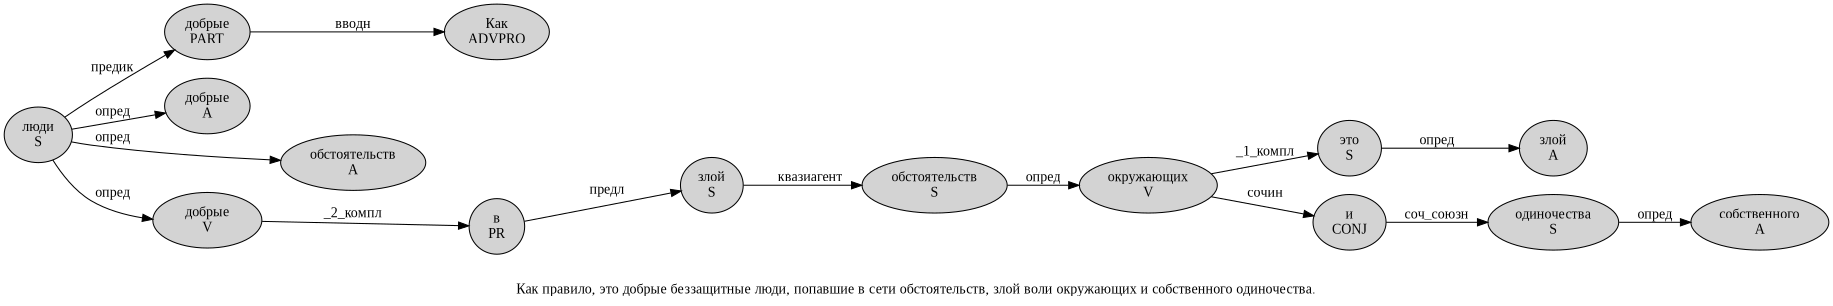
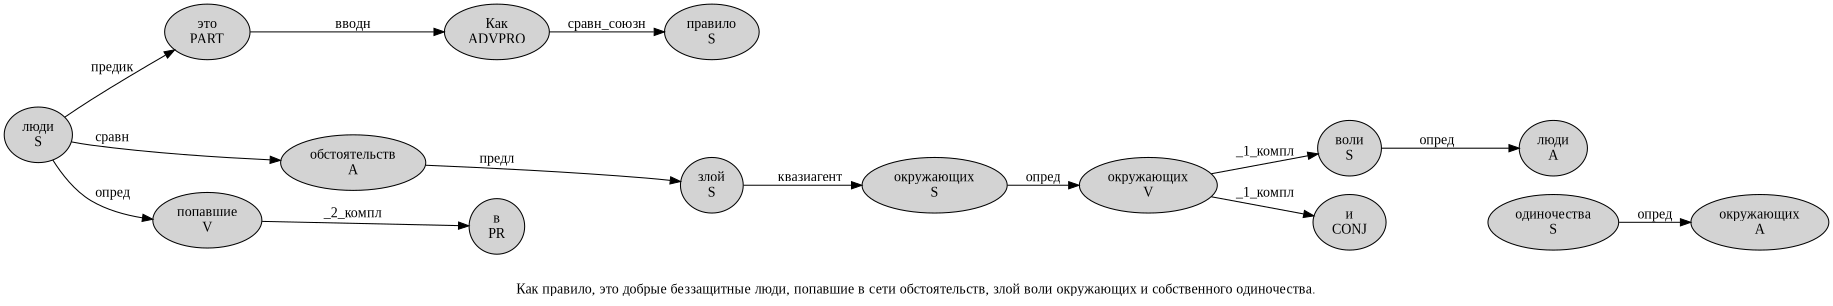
node "добрые PART": label "добрые PART" -> "это PART"
node "правило S": added
node "добрые A": removed
edge "люди S" -> "обстоятельств A": label "опред" -> "сравн"
node "это S": label "это S" -> "воли S"
node "злой A": label "злой A" -> "люди A"
node "обстоятельств S": label "обстоятельств S" -> "окружающих S"
edge "окружающих V" -> "и CONJ": label "сочин" -> "_1_компл"
edge "в PR" -> "злой S": now "обстоятельств A" -> "злой S"
node "добрые V": label "добрые V" -> "попавшие V"
edge "и CONJ" -> "одиночества S": removed, label "соч_союзн"
node "собственного A": label "собственного A" -> "окружающих A"
